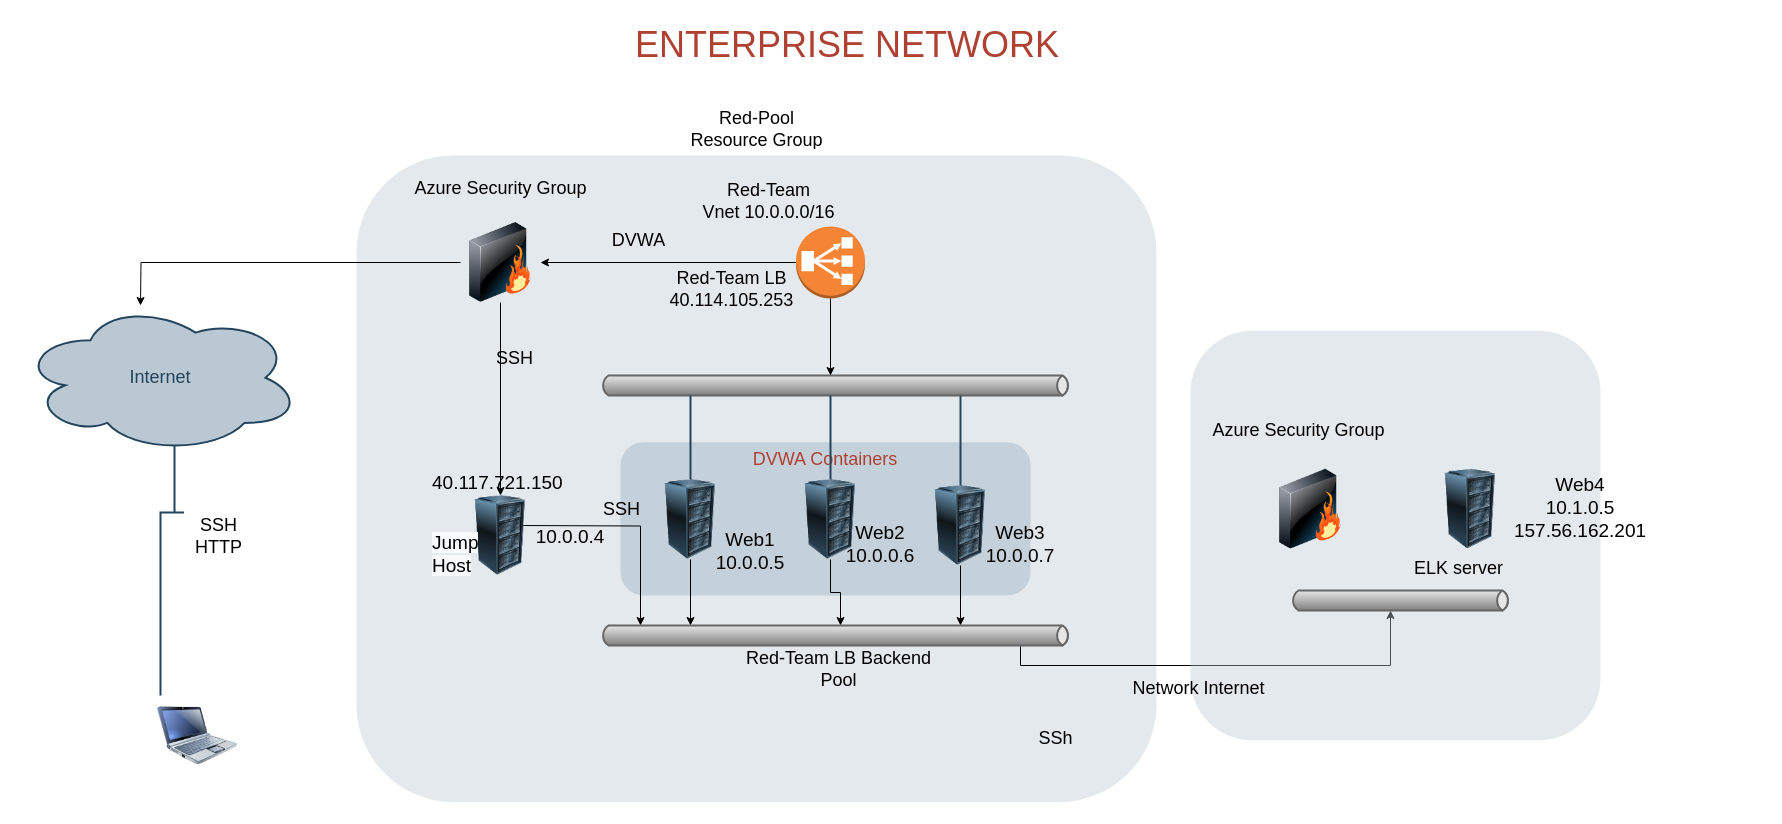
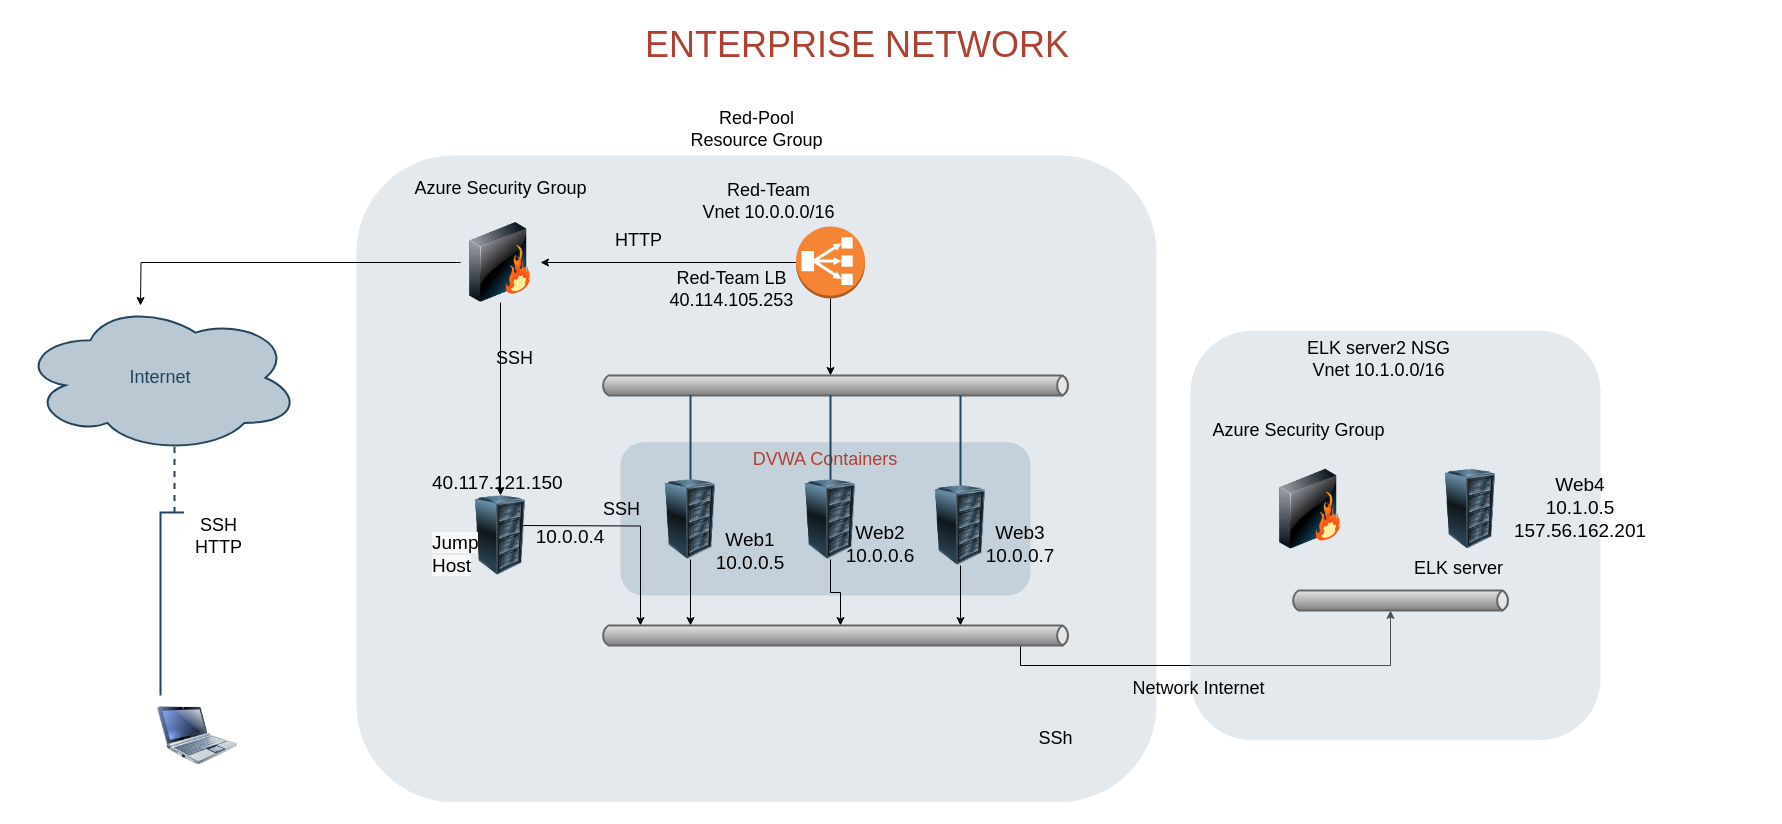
node "ENTERPRISE NETWORK": moved (848, 43) -> (858, 43)
node "DVWA": label "DVWA" -> "HTTP"
node "ELK server2 NSG Vnet 10.1.0.0/16": added
edge "Internet" -- "SSH HTTP": style solid -> dashed
node "40.117.721.150": label "40.117.721.150" -> "40.117.121.150"
node "Red-Team LB Backend Pool": removed
